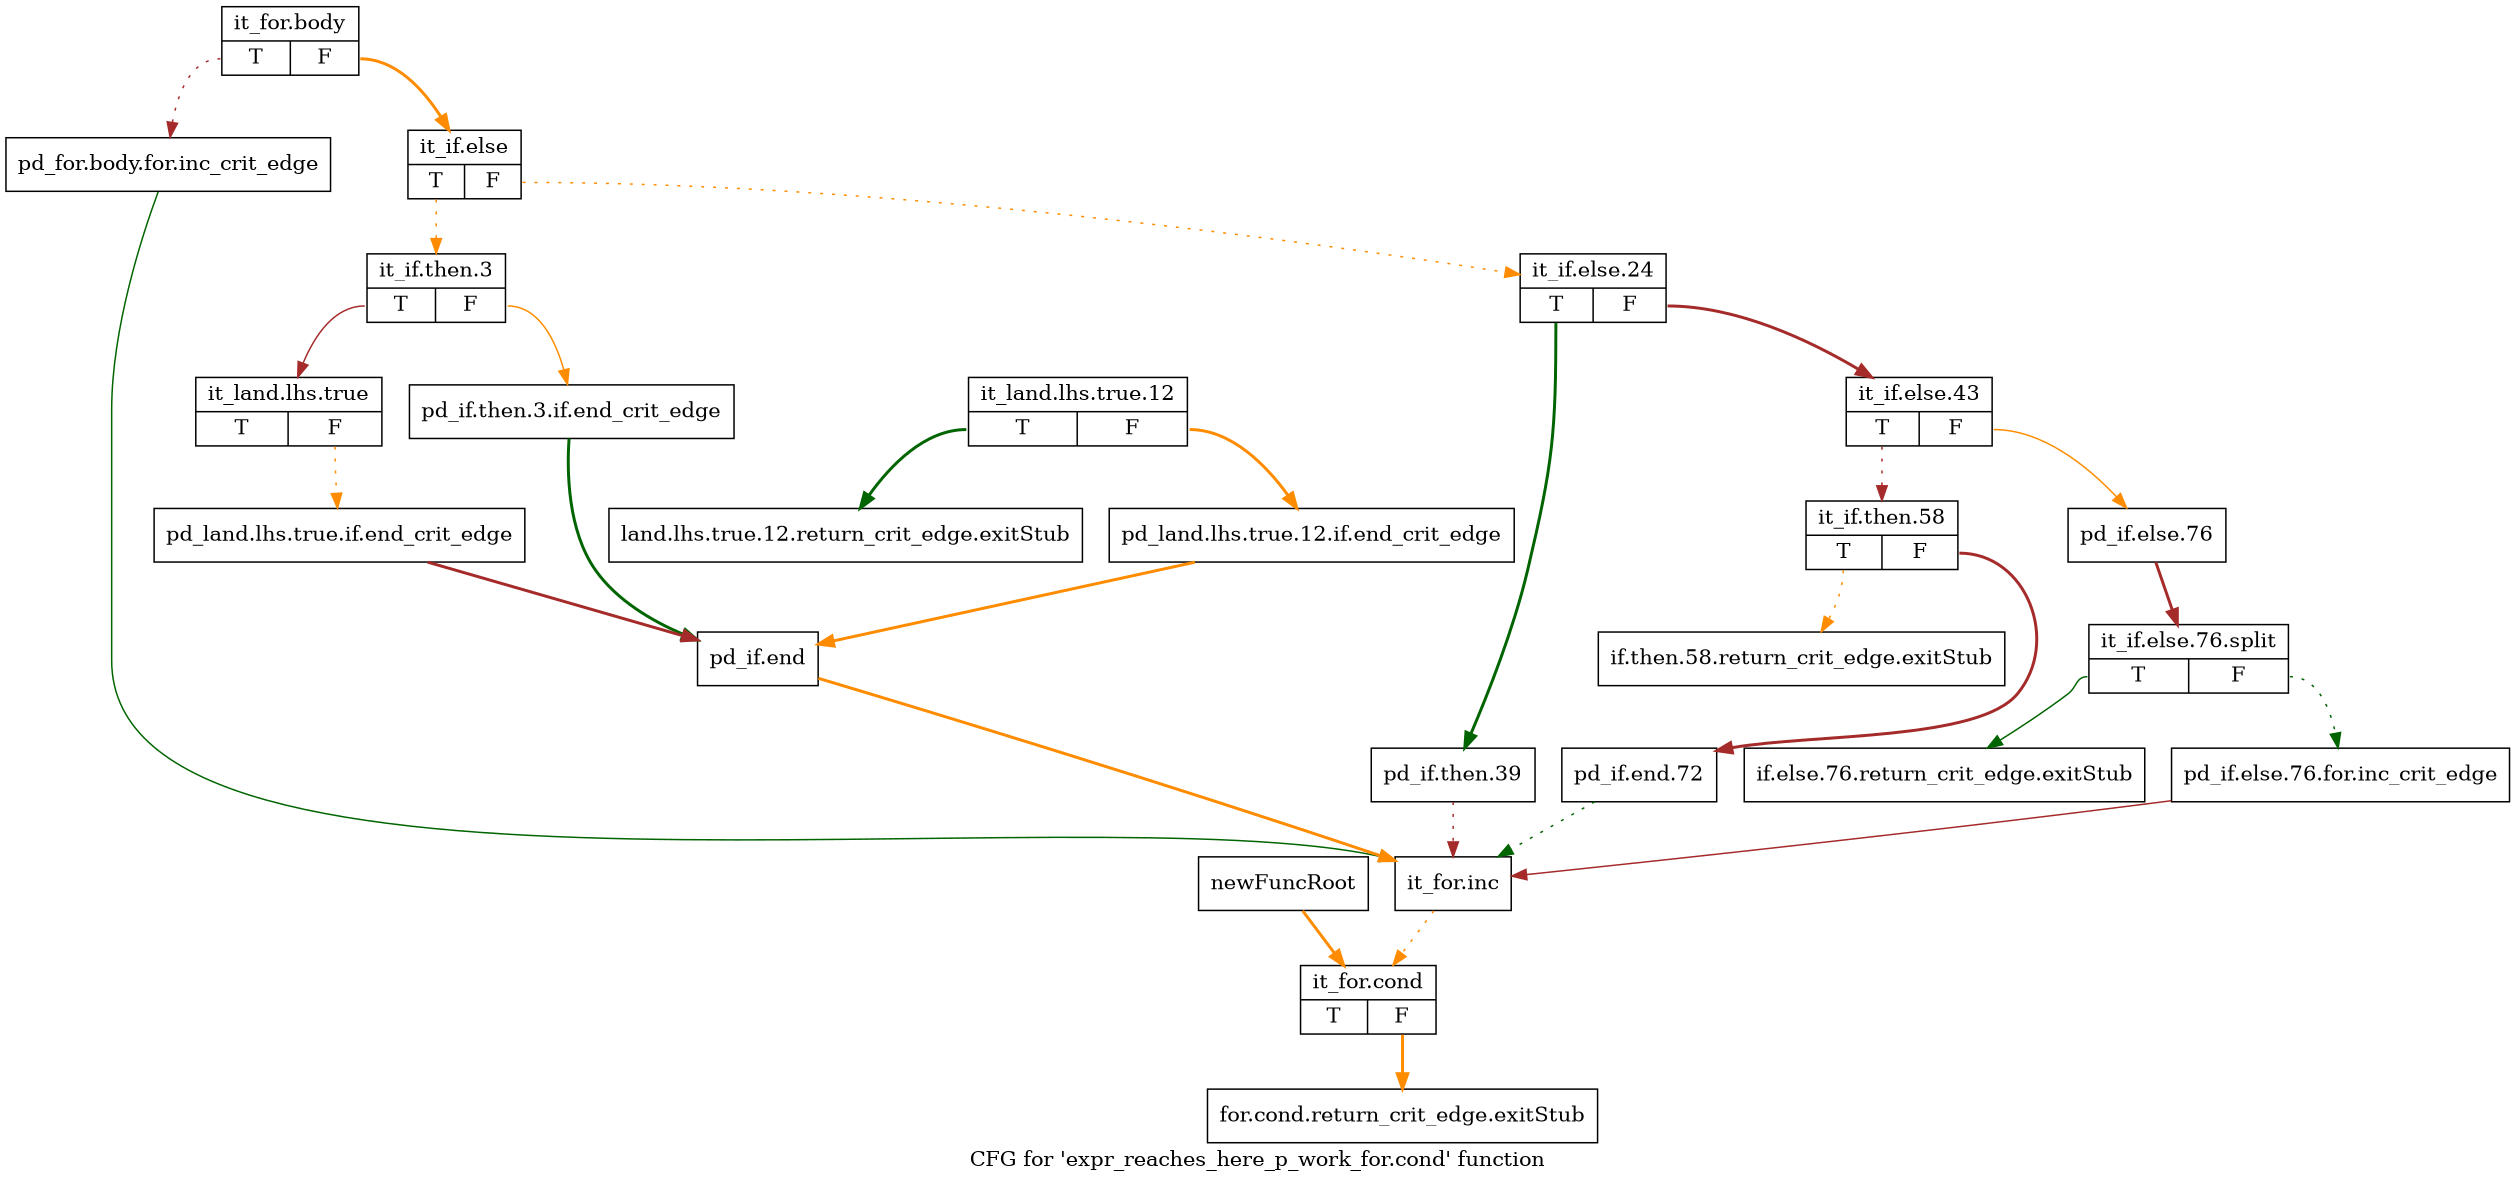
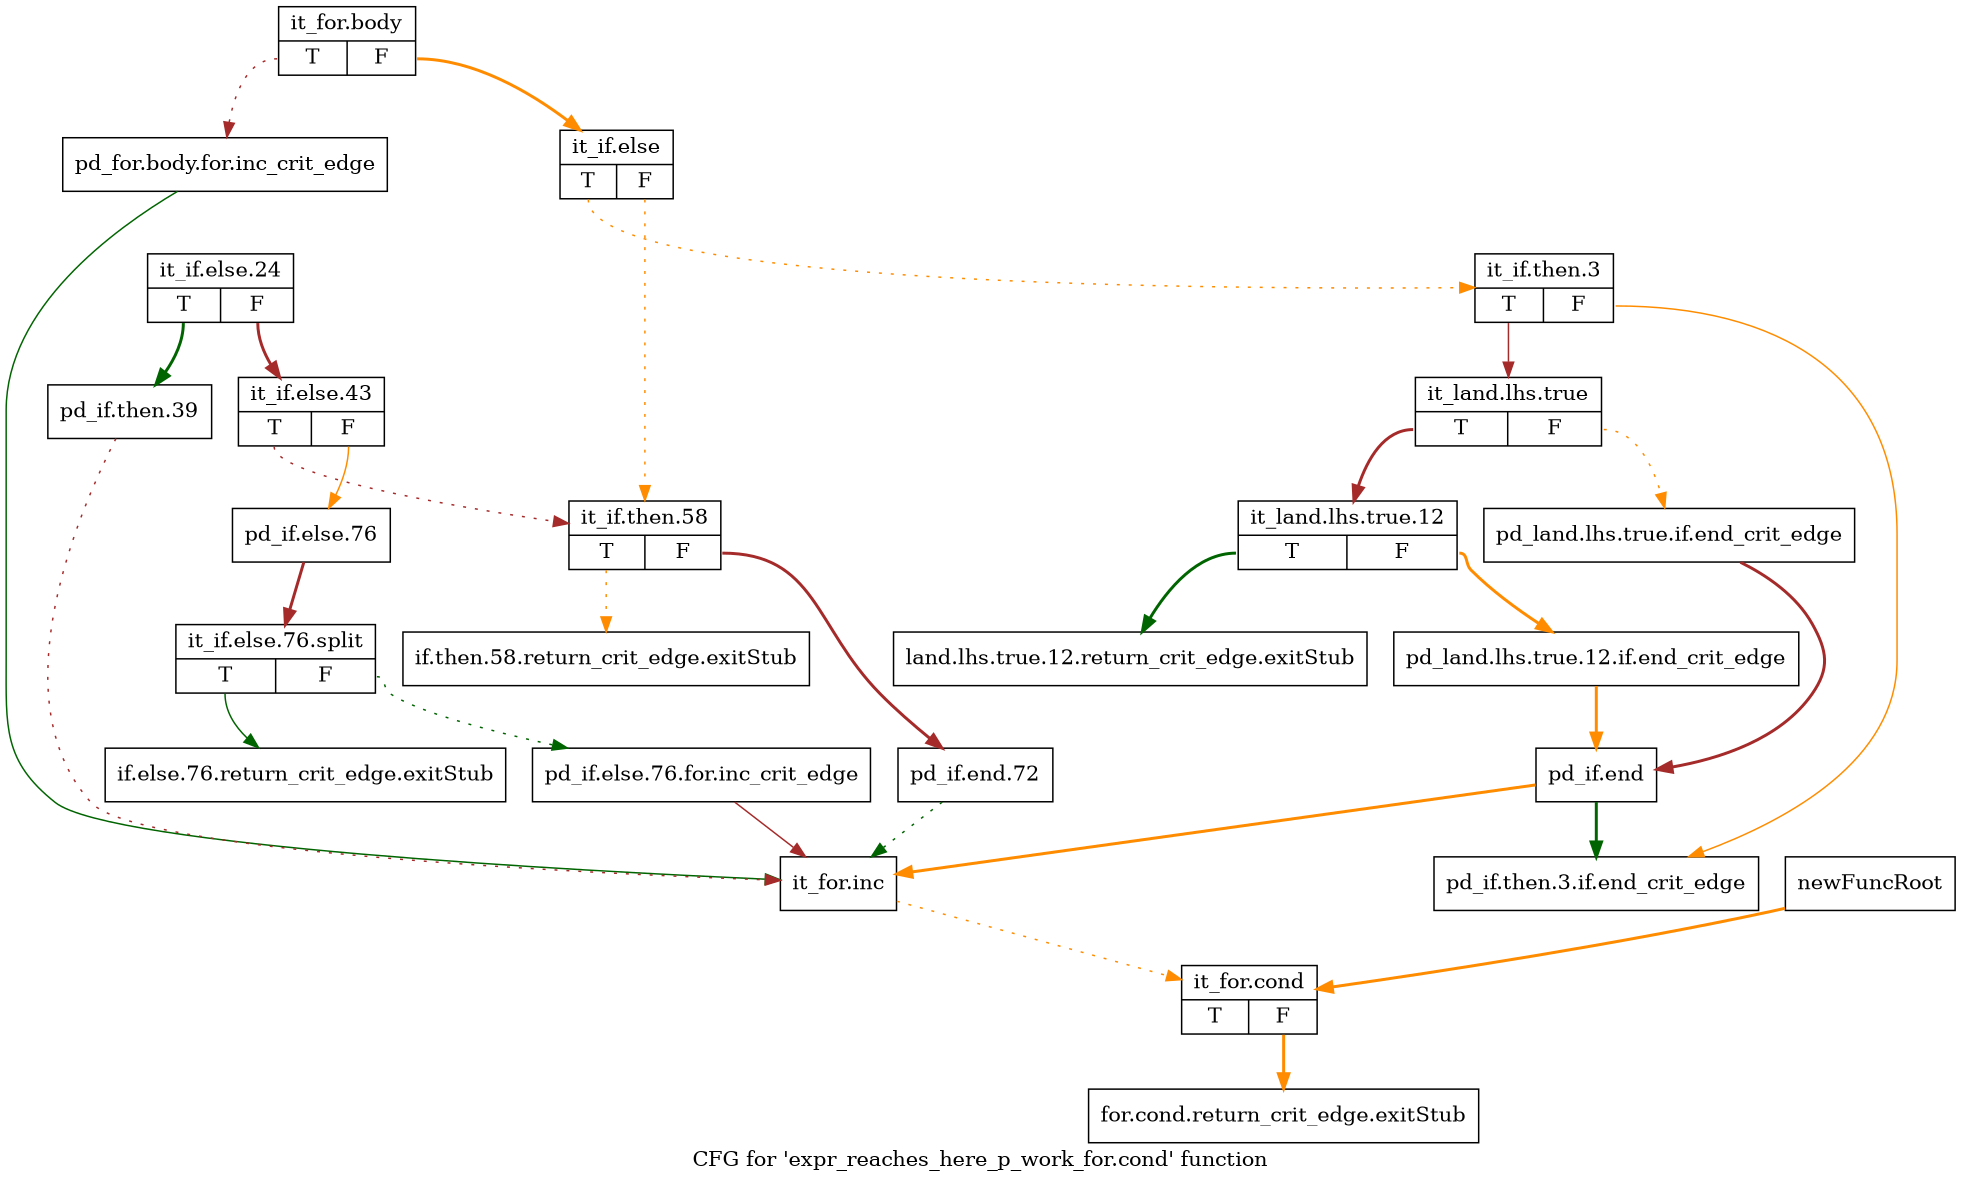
edge "it_if.else" -> "it_if.else.24": now "it_if.else" -> "it_if.then.58"
edge "it_land.lhs.true" -> "it_land.lhs.true.12": added
edge "pd_if.then.3.if.end_crit_edge" -> "pd_if.end": reversed
